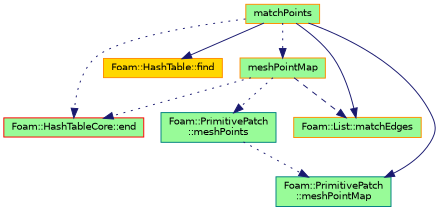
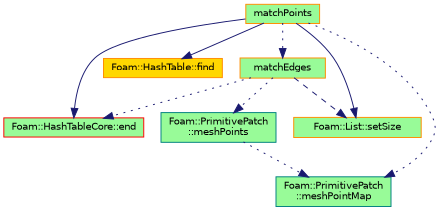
edge "matchPoints" -> "Foam::HashTableCore::end": style dotted -> solid
node "meshPointMap": label "meshPointMap" -> "matchEdges"
edge "matchPoints" -> "Foam::PrimitivePatch ::meshPointMap": style solid -> dotted
node "Foam::List::matchEdges": label "Foam::List::matchEdges" -> "Foam::List::setSize"
